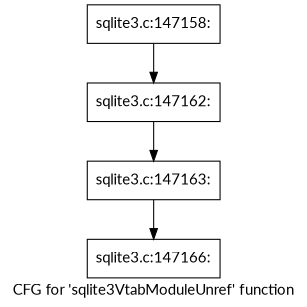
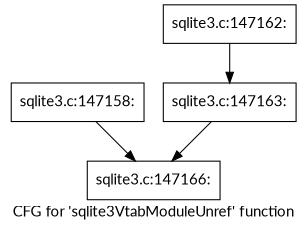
edge "sqlite3.c:147158:" -> "sqlite3.c:147162:": now "sqlite3.c:147158:" -> "sqlite3.c:147166:"
